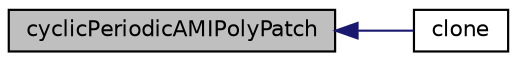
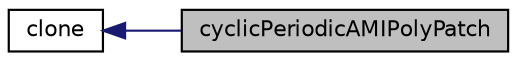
edge "clone" -> "cyclicPeriodicAMIPolyPatch": reversed
